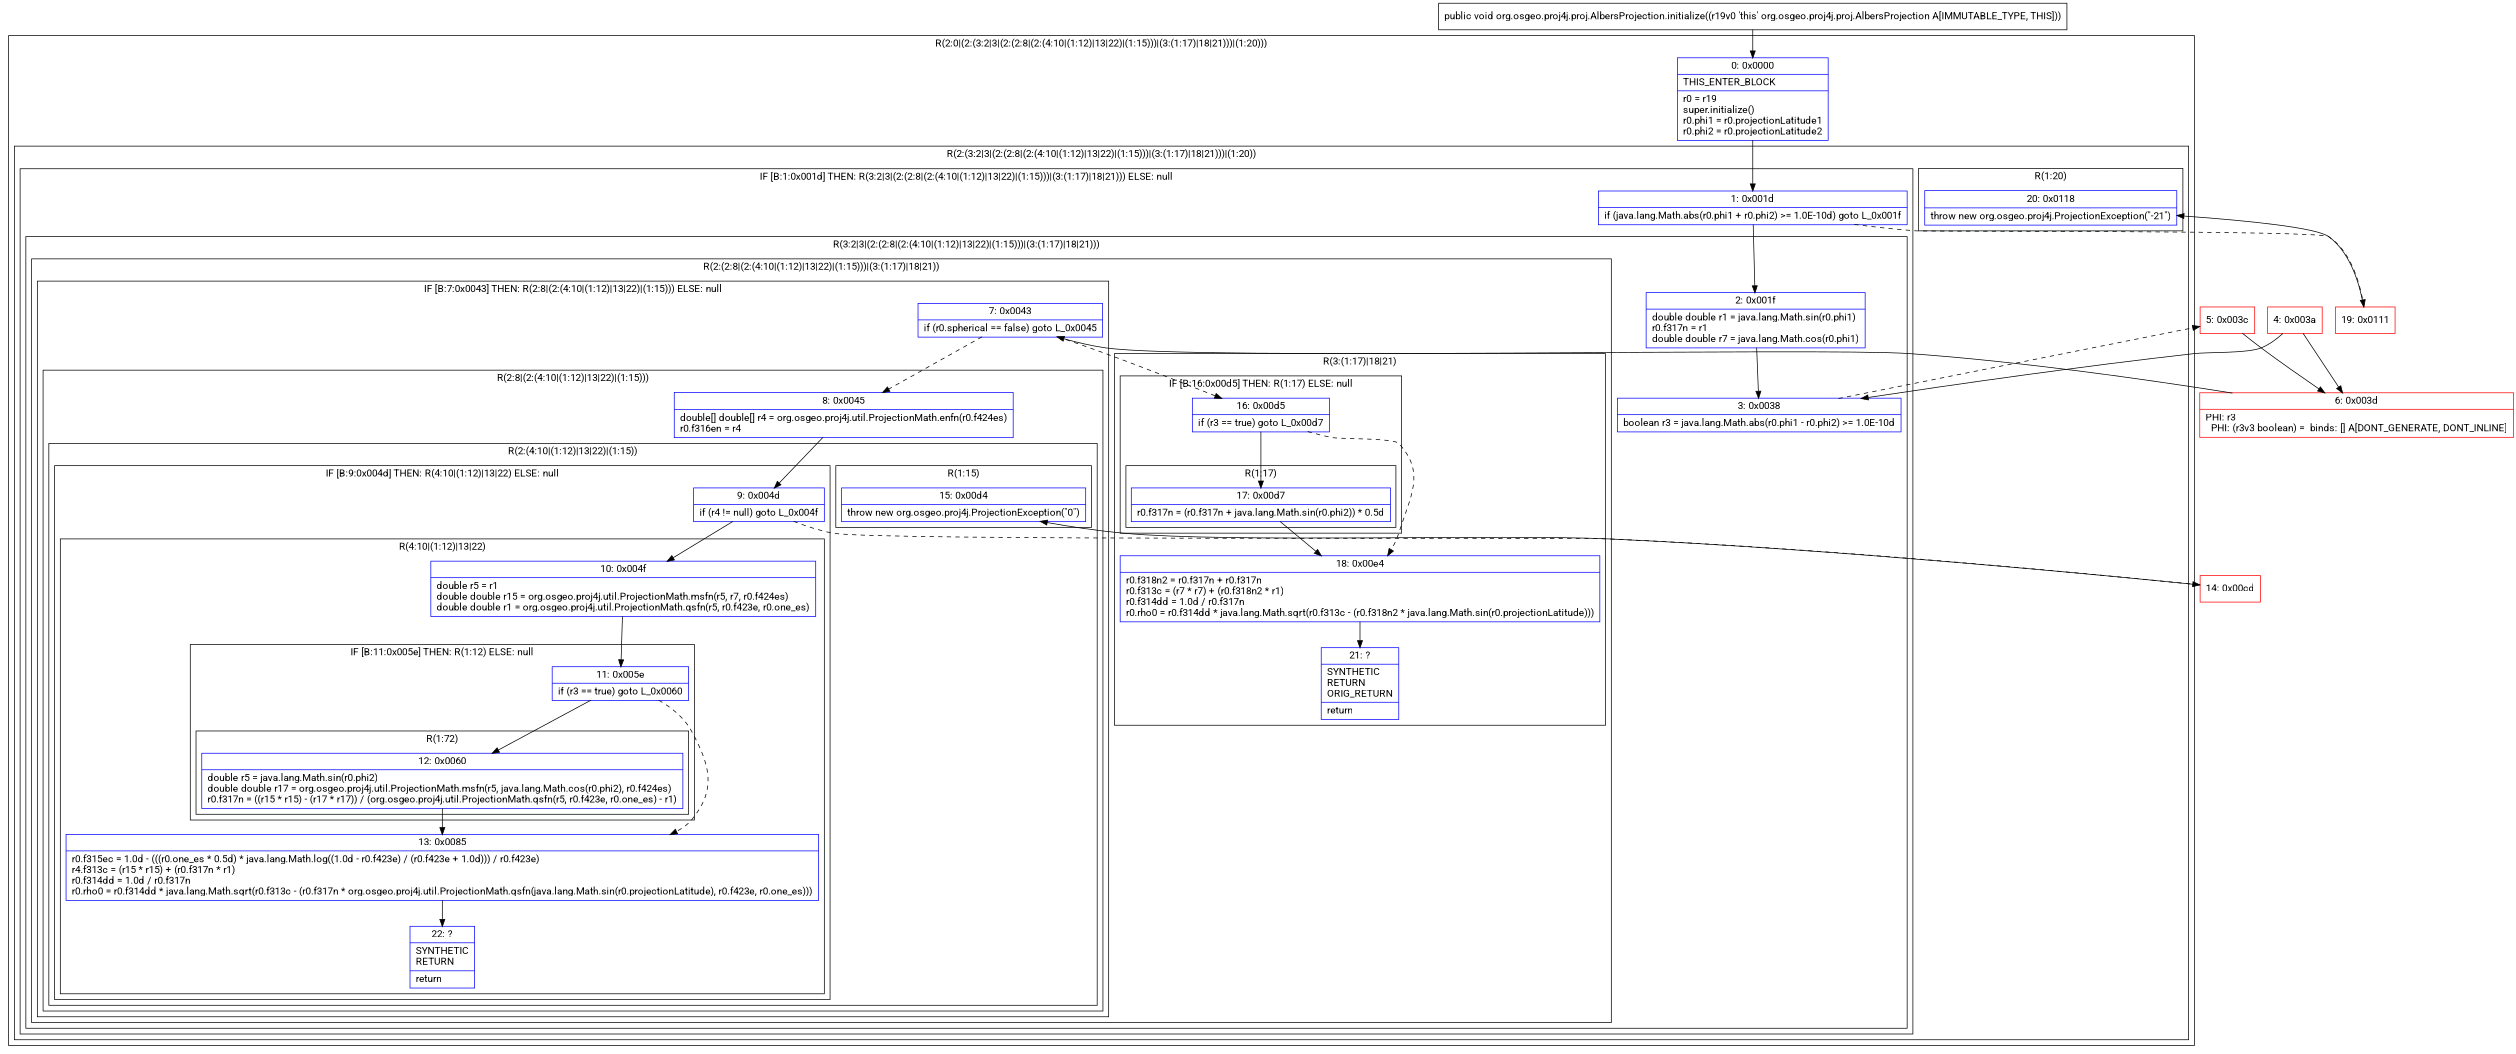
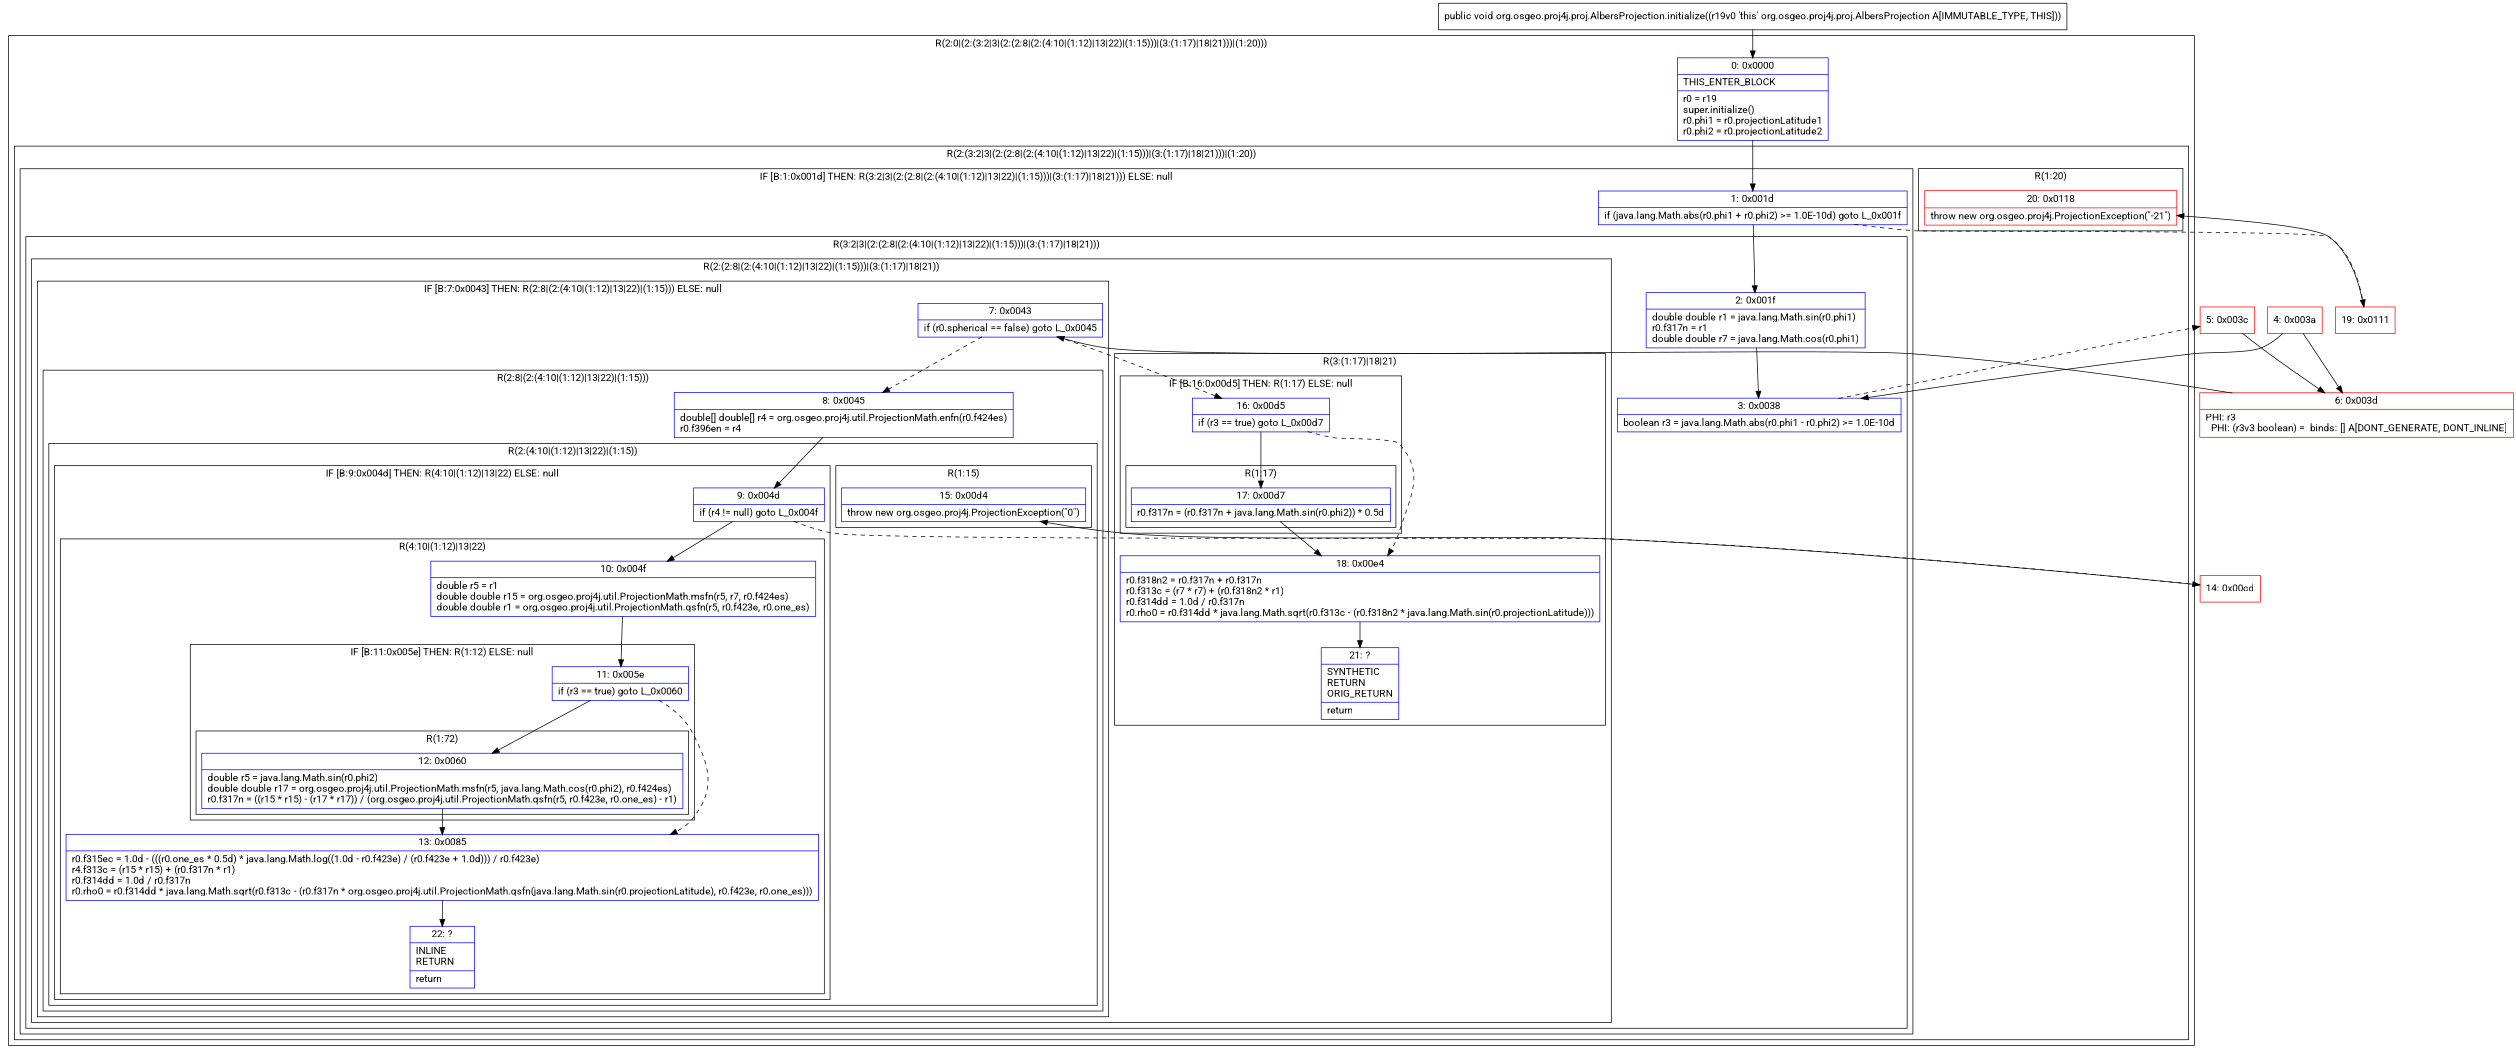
node "20: 0x0118": color blue -> red
node "8: 0x0045": text "r0.f316en = r4" -> "r0.f396en = r4"
node "22: ?": text "SYNTHETIC" -> "INLINE"
